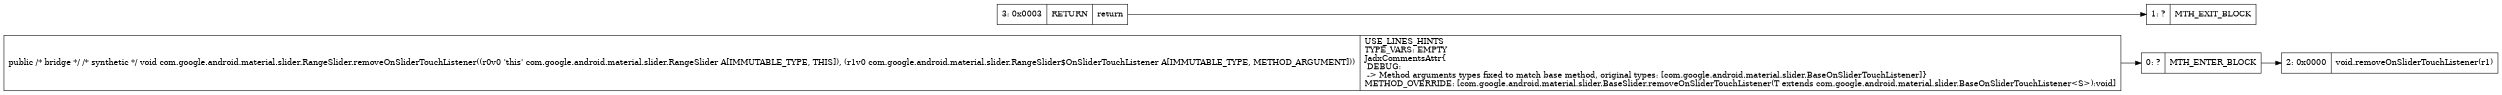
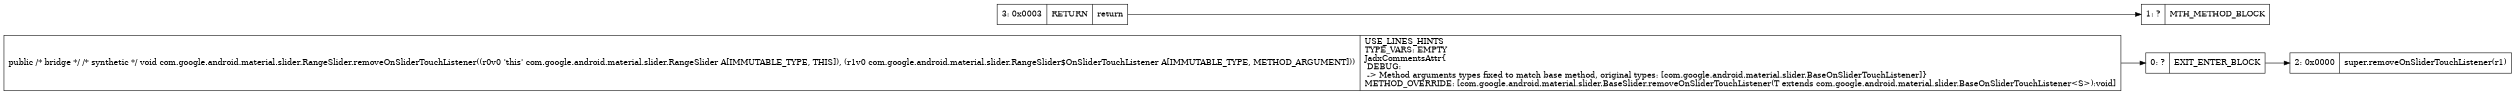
node "1: ?": text "MTH_EXIT_BLOCK" -> "MTH_METHOD_BLOCK"
node "0: ?": text "MTH_ENTER_BLOCK" -> "EXIT_ENTER_BLOCK"
node "2: 0x0000": text "void.removeOnSliderTouchListener(r1)" -> "super.removeOnSliderTouchListener(r1)"
